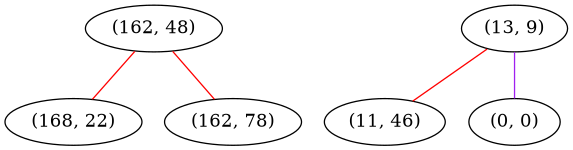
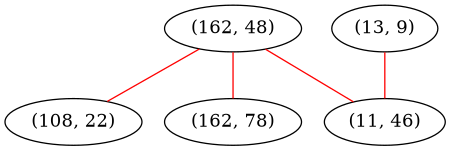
edge "(162, 48)" -- "(11, 46)": added
node "(168, 22)": label "(168, 22)" -> "(108, 22)"
node "(0, 0)": removed
